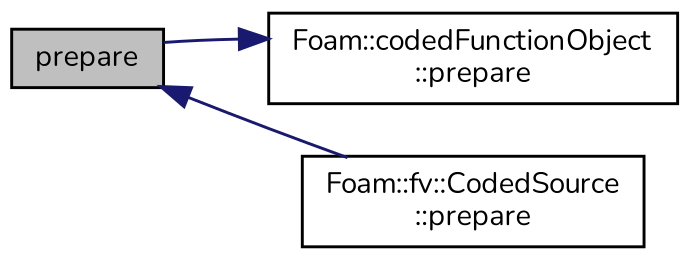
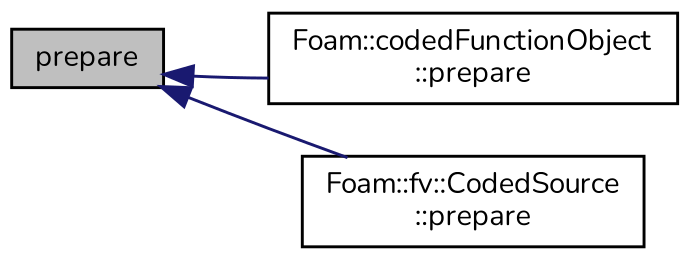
edge "prepare" -> "Foam::codedFunctionObject ::prepare": reversed
